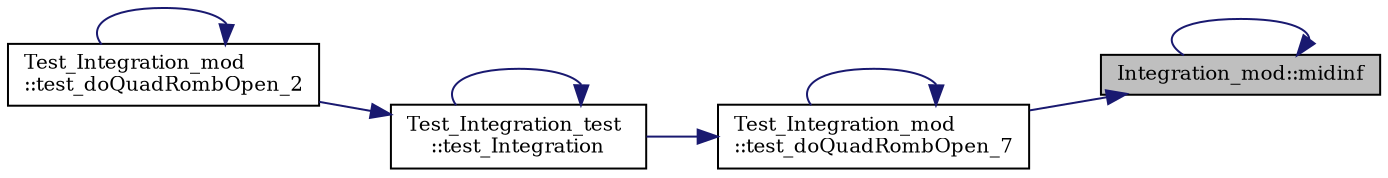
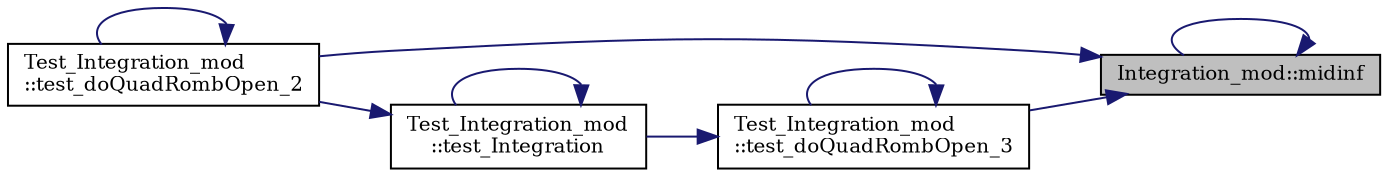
edge "Test_Integration_mod ::test_doQuadRombOpen_2" -> "Integration_mod::midinf": added
node "Test_Integration_test ::test_Integration": label "Test_Integration_test ::test_Integration" -> "Test_Integration_mod ::test_Integration"
node "Test_Integration_mod ::test_doQuadRombOpen_7": label "Test_Integration_mod ::test_doQuadRombOpen_7" -> "Test_Integration_mod ::test_doQuadRombOpen_3"
